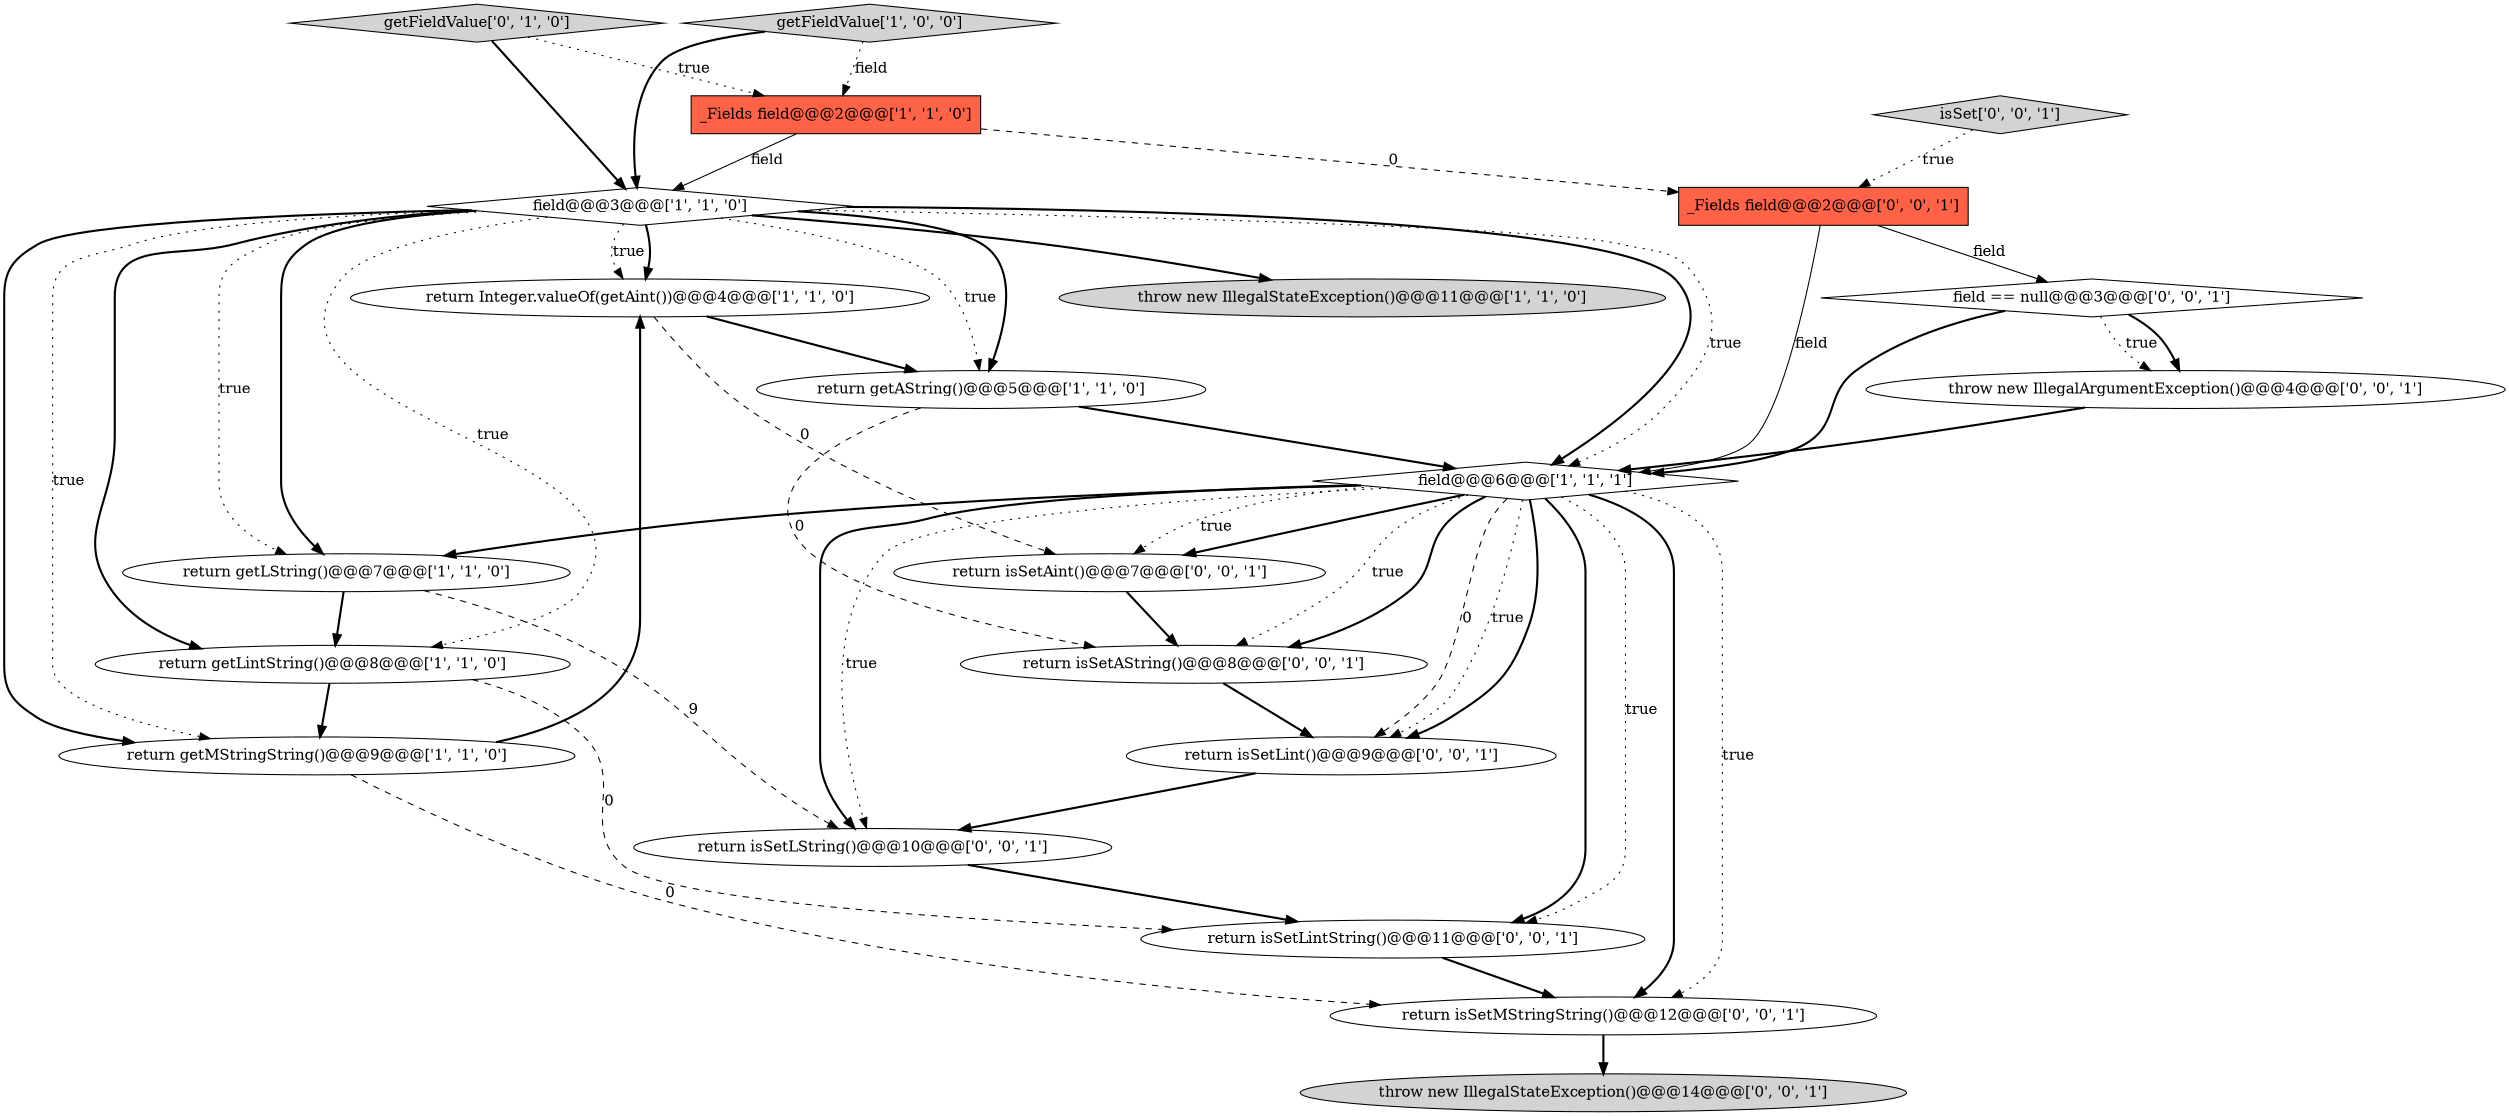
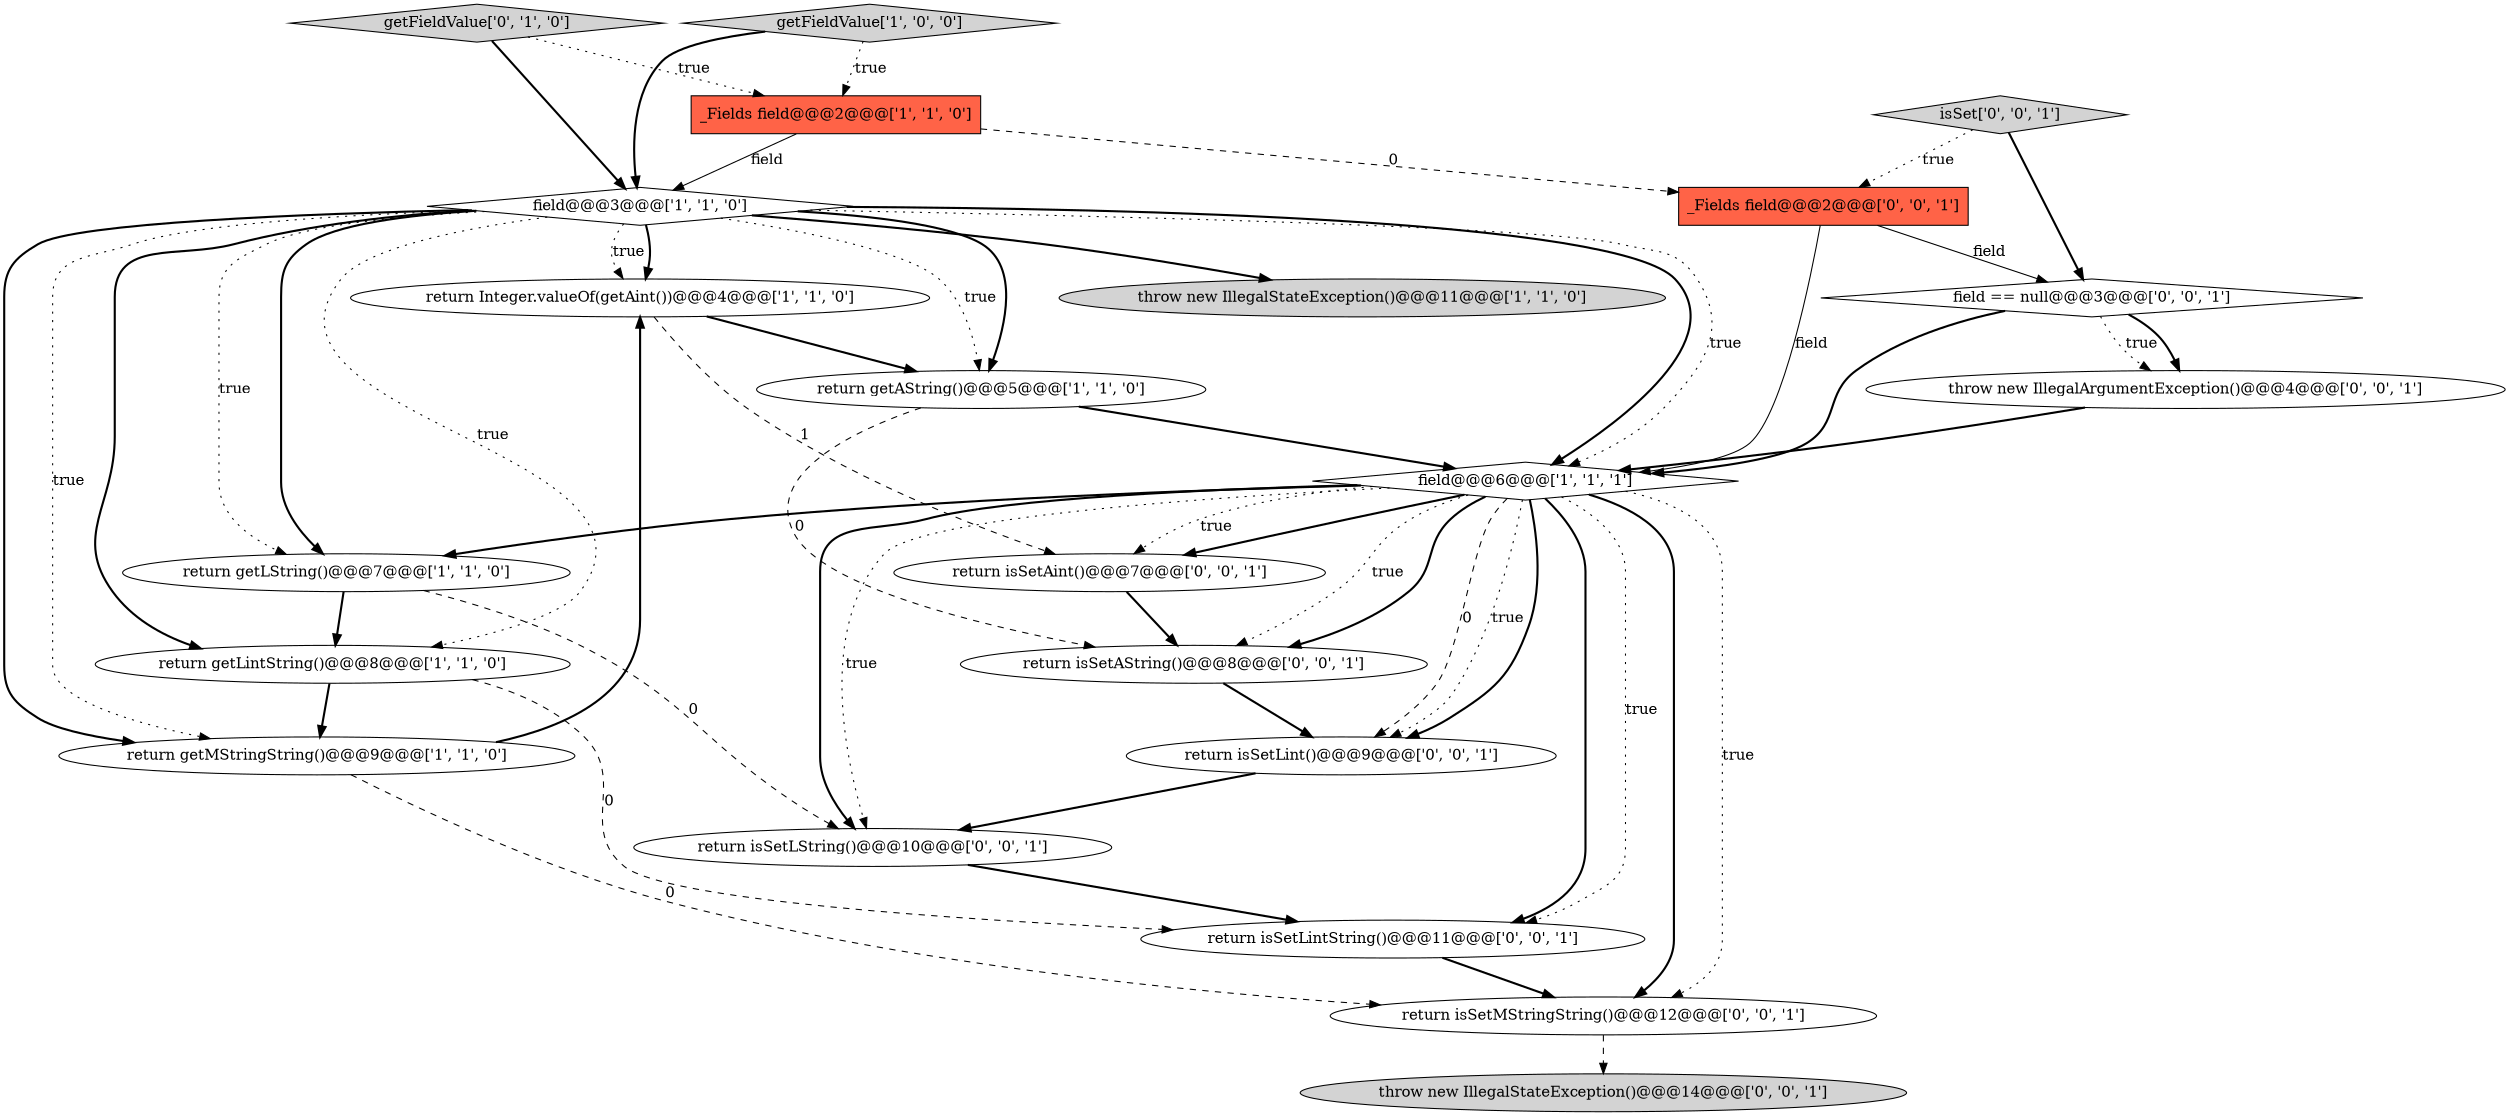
edge "getFieldValue['1', '0', '0']" -> "_Fields field@@@2@@@['1', '1', '0']": label "field" -> "true"
edge "isSet['0', '0', '1']" -> "field == null@@@3@@@['0', '0', '1']": added
edge "return Integer.valueOf(getAint())@@@4@@@['1', '1', '0']" -> "return isSetAint()@@@7@@@['0', '0', '1']": label "0" -> "1"
edge "return getLString()@@@7@@@['1', '1', '0']" -> "return isSetLString()@@@10@@@['0', '0', '1']": label "9" -> "0"
edge "return isSetMStringString()@@@12@@@['0', '0', '1']" -> "throw new IllegalStateException()@@@14@@@['0', '0', '1']": style bold -> dashed
